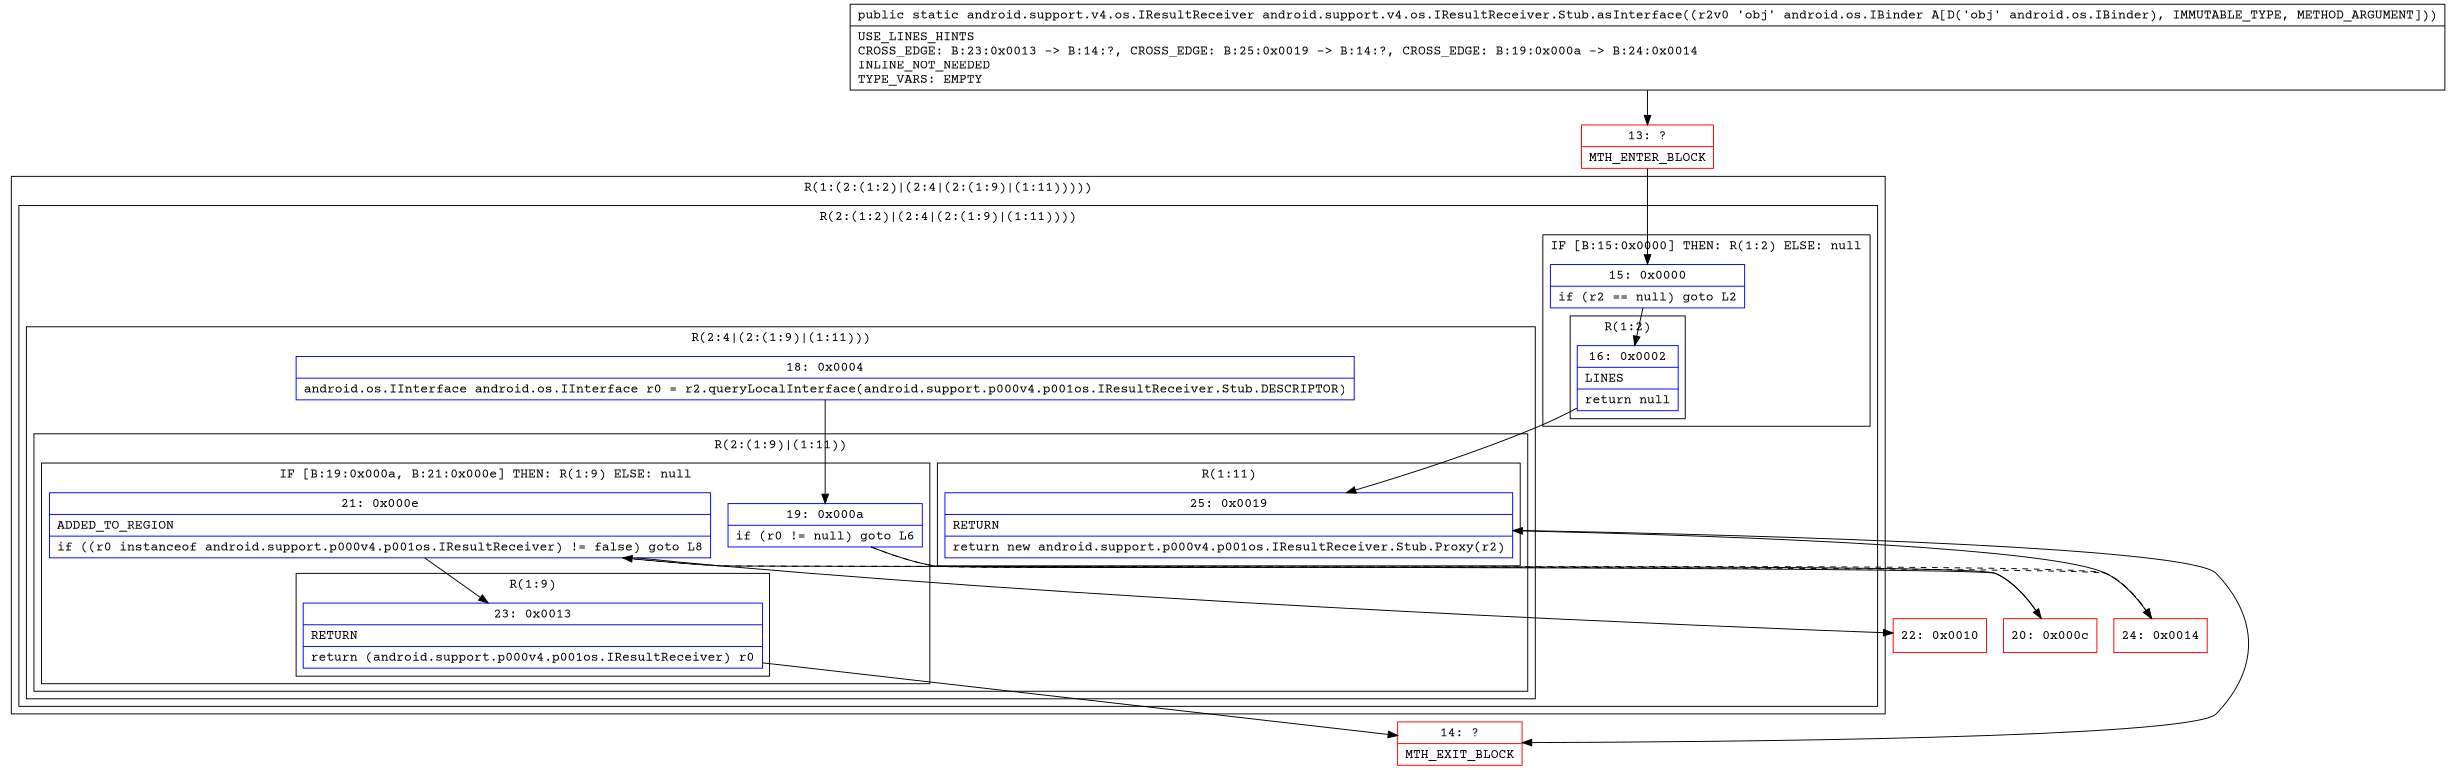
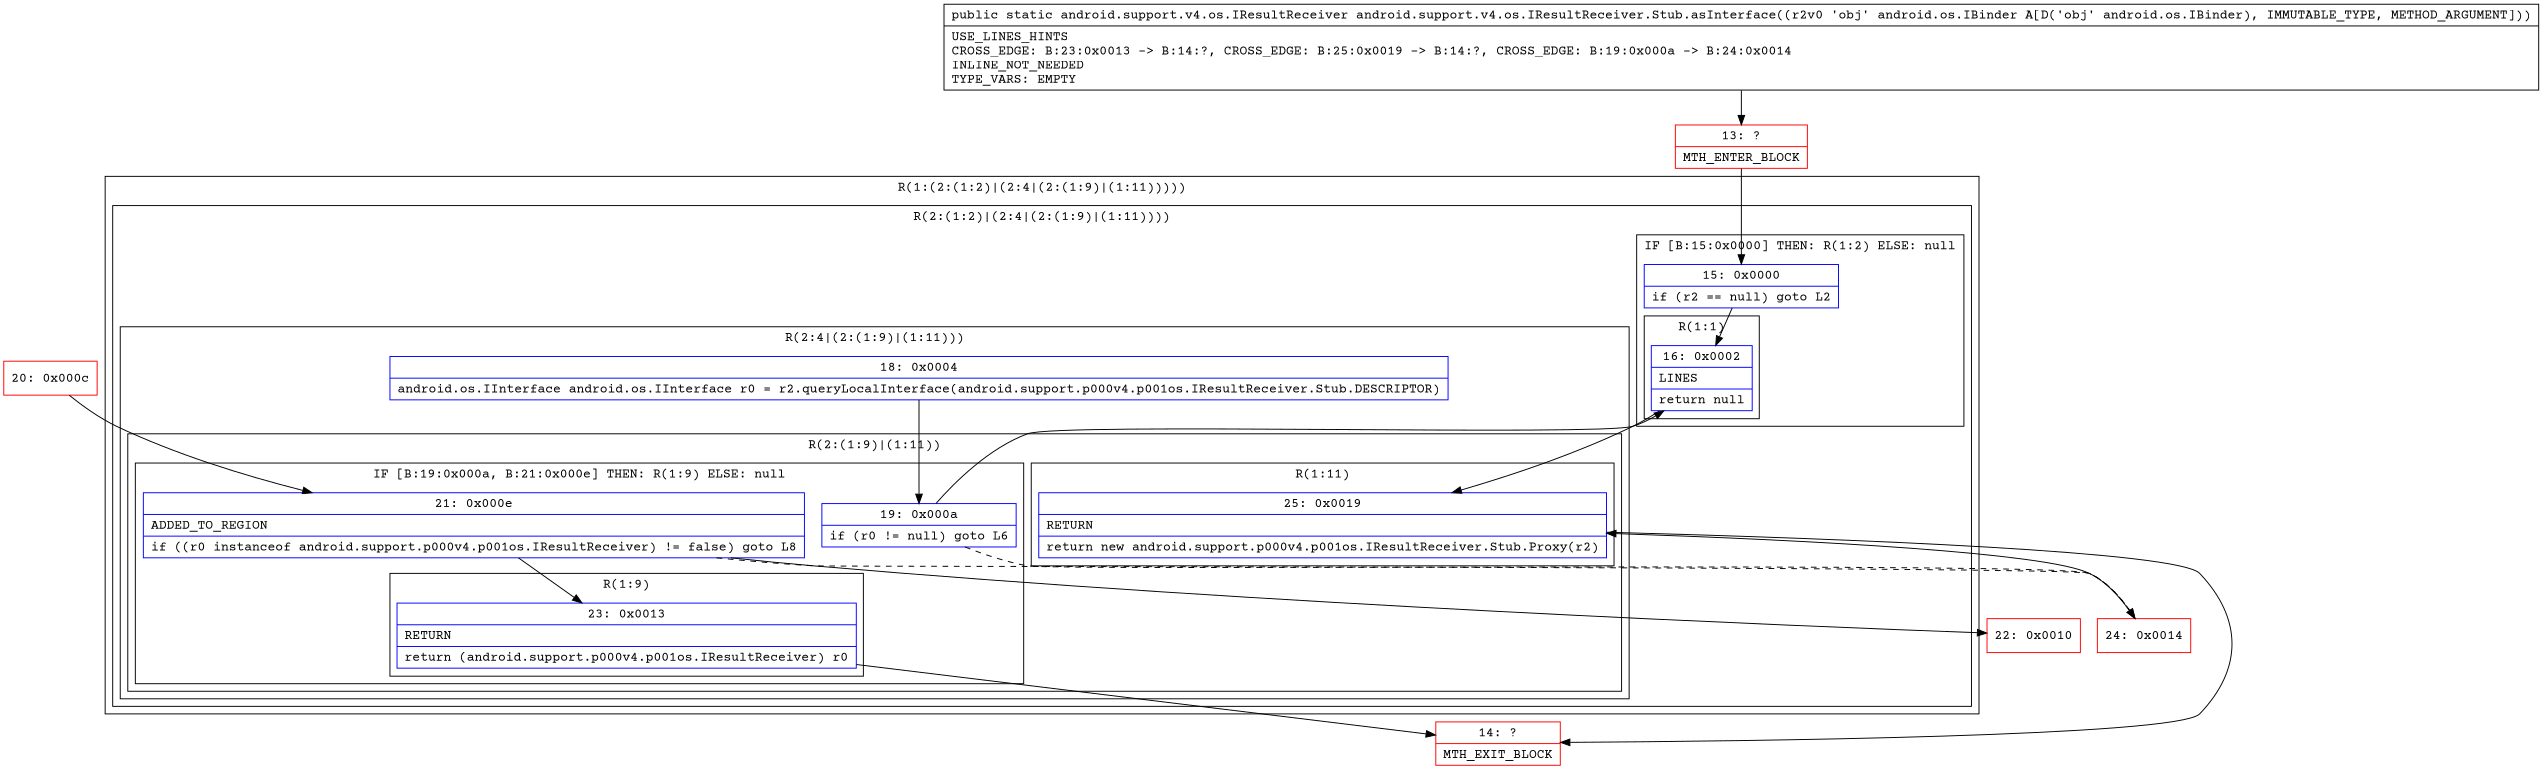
cluster "R(1:2)": label "R(1:2)" -> "R(1:1)"
edge "19: 0x000a" -> "20: 0x000c": now "19: 0x000a" -> "16: 0x0002"
